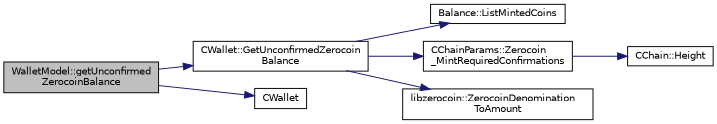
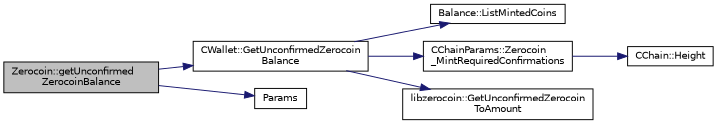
node "WalletModel::getUnconfirmed ZerocoinBalance": label "WalletModel::getUnconfirmed ZerocoinBalance" -> "Zerocoin::getUnconfirmed ZerocoinBalance"
node "CWallet": label "CWallet" -> "Params"
node "libzerocoin::ZerocoinDenomination ToAmount": label "libzerocoin::ZerocoinDenomination ToAmount" -> "libzerocoin::GetUnconfirmedZerocoin ToAmount"
